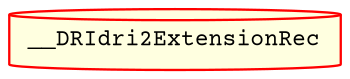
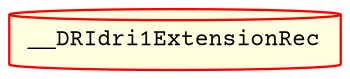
node "__DRIdri2ExtensionRec": label "__DRIdri2ExtensionRec" -> "__DRIdri1ExtensionRec"
